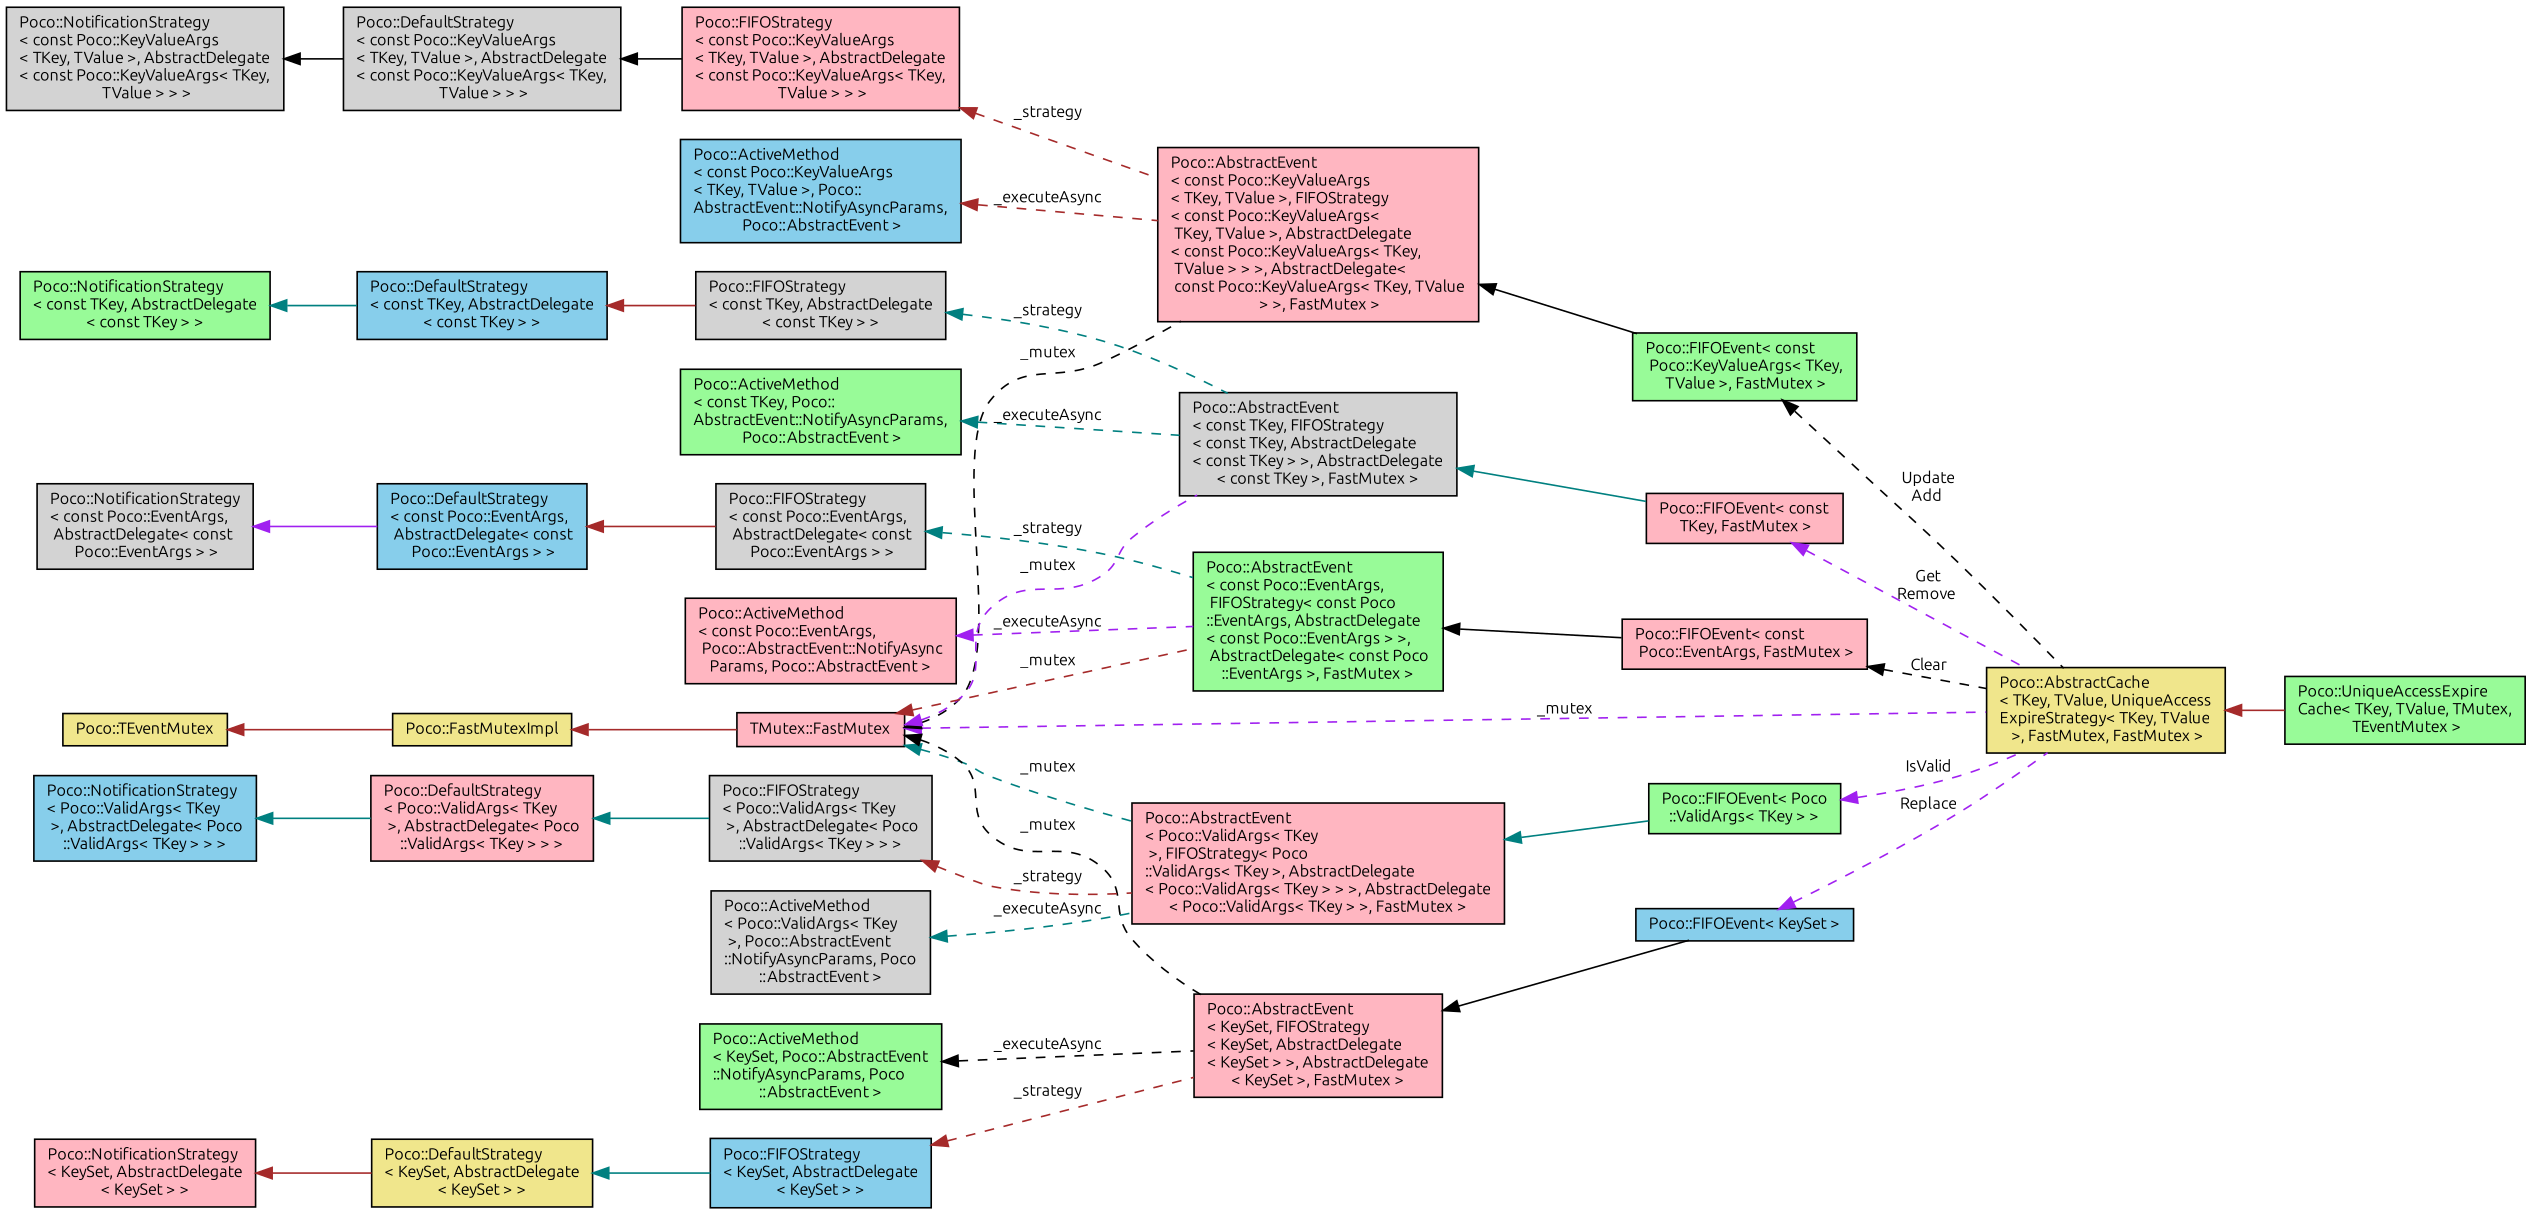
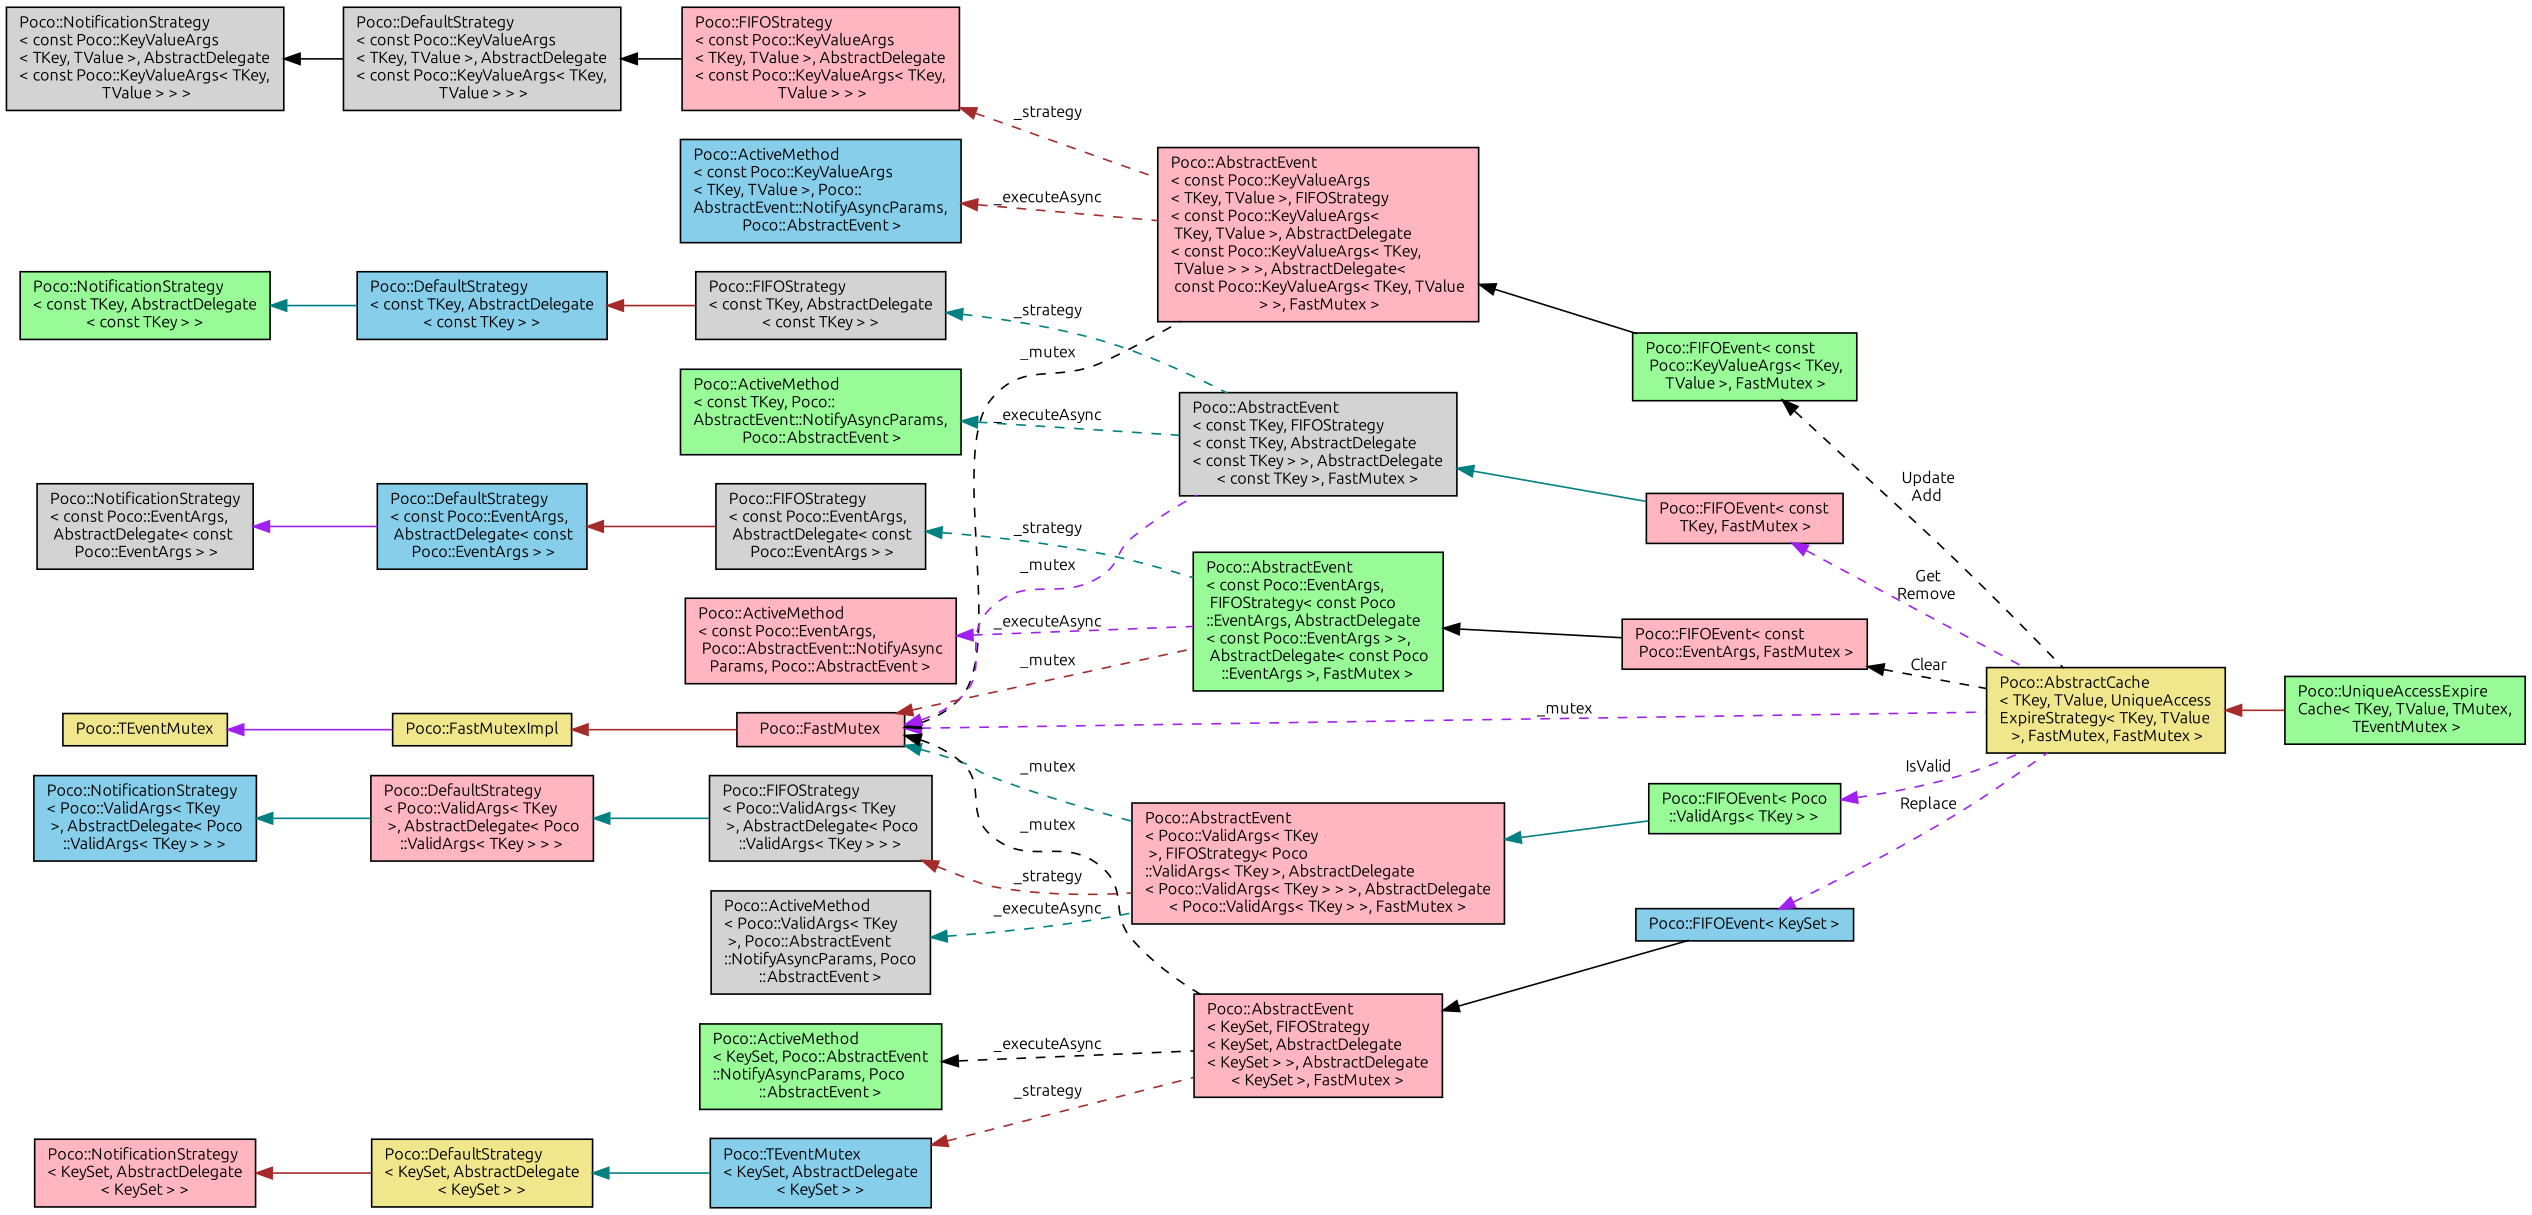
edge "Poco::FastMutexImpl" -> "Poco::TEventMutex": color brown -> purple
node "TMutex::FastMutex": label "TMutex::FastMutex" -> "Poco::FastMutex"
node "Poco::FIFOStrategy < KeySet, AbstractDelegate < KeySet > >": label "Poco::FIFOStrategy < KeySet, AbstractDelegate < KeySet > >" -> "Poco::TEventMutex < KeySet, AbstractDelegate < KeySet > >"
